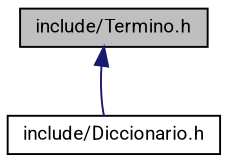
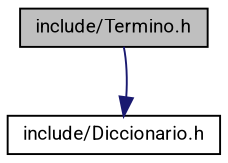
edge "include/Diccionario.h" -> "include/Termino.h": reversed
